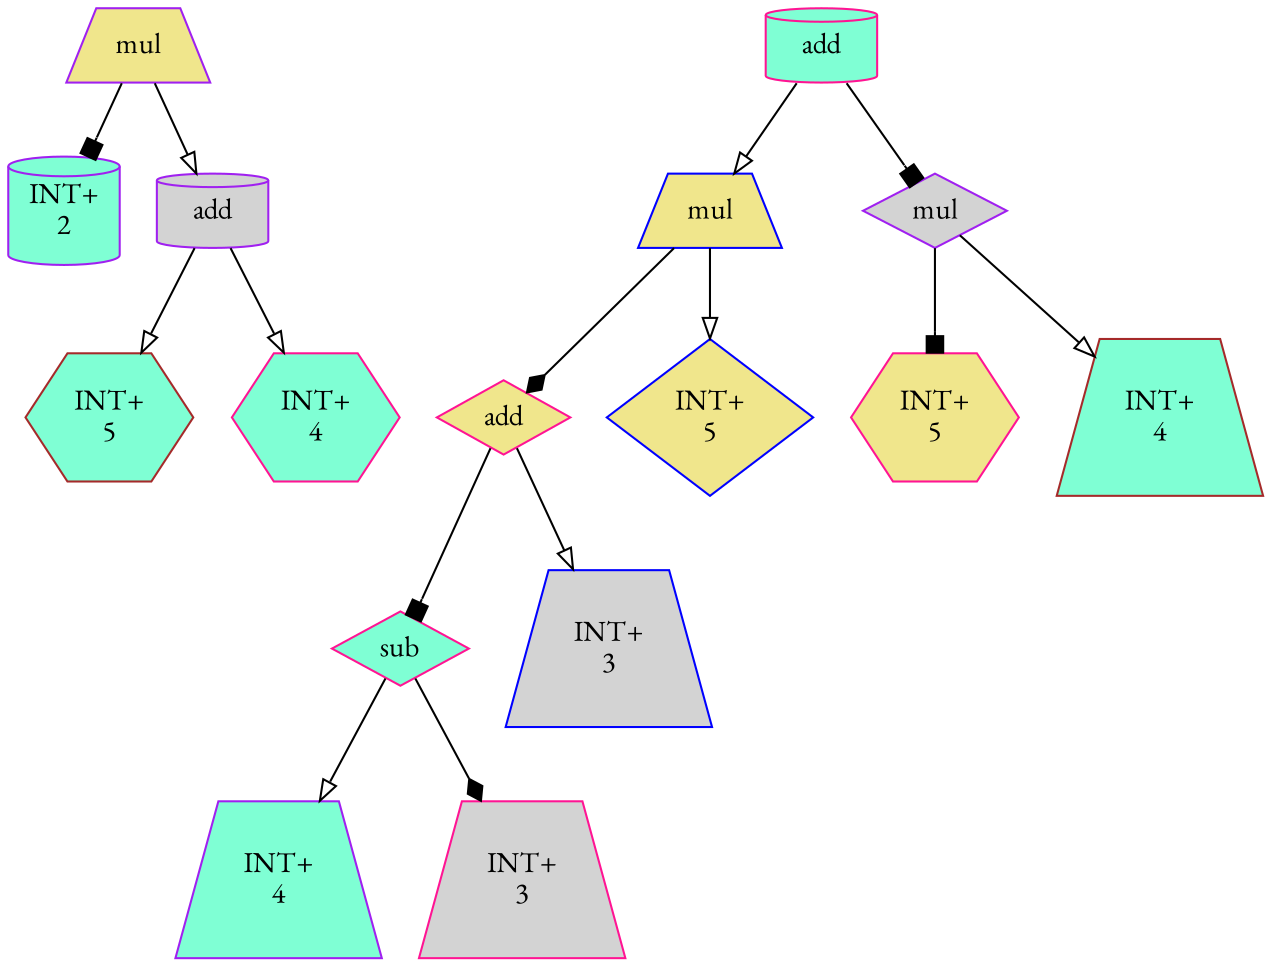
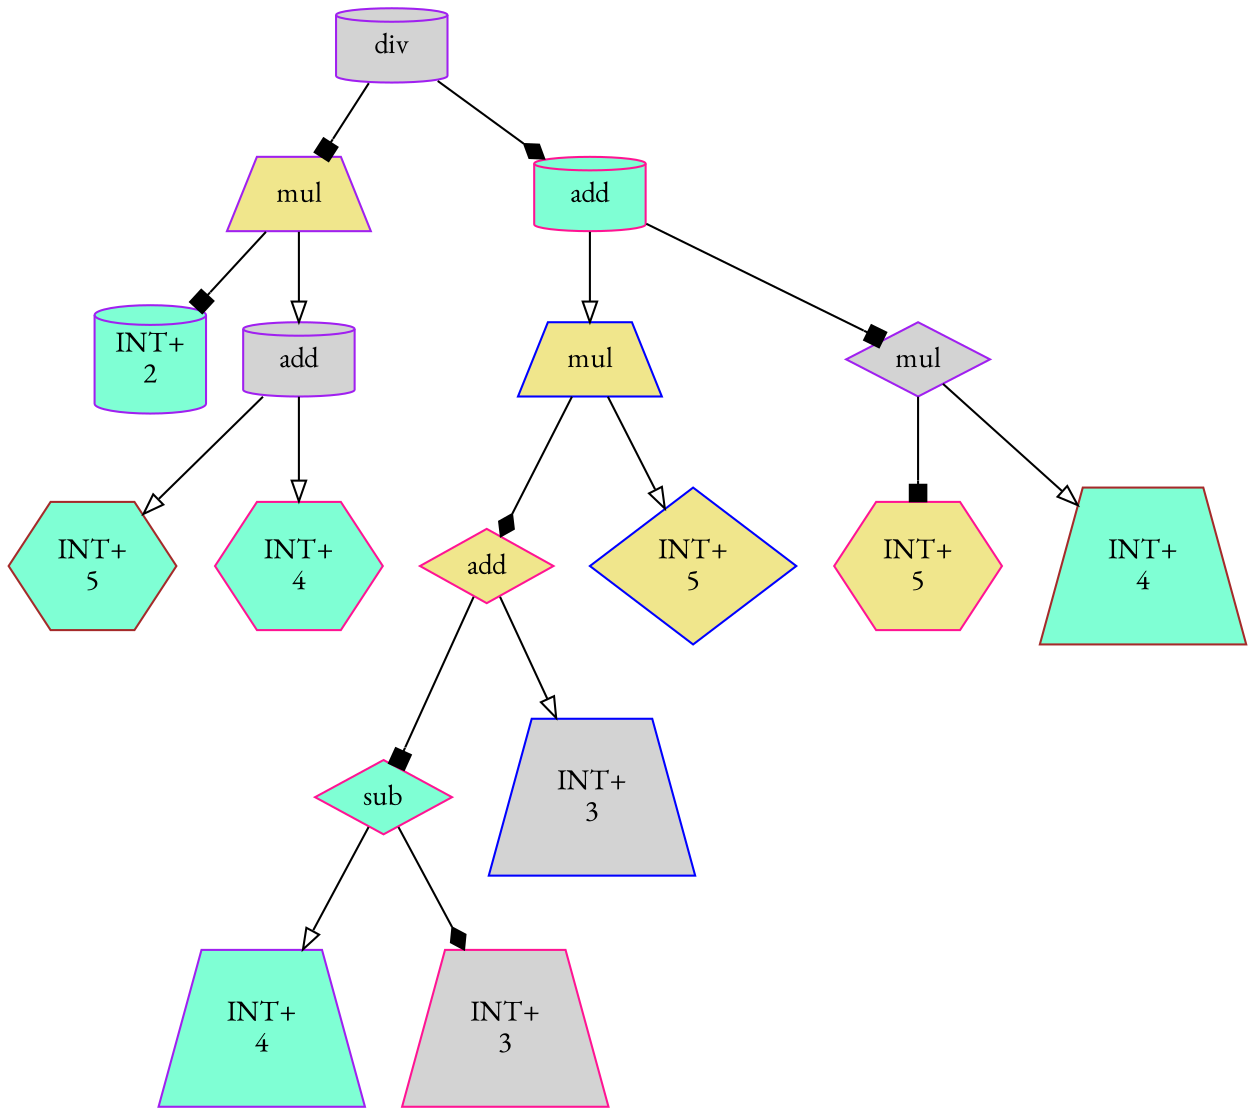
node "div": added
